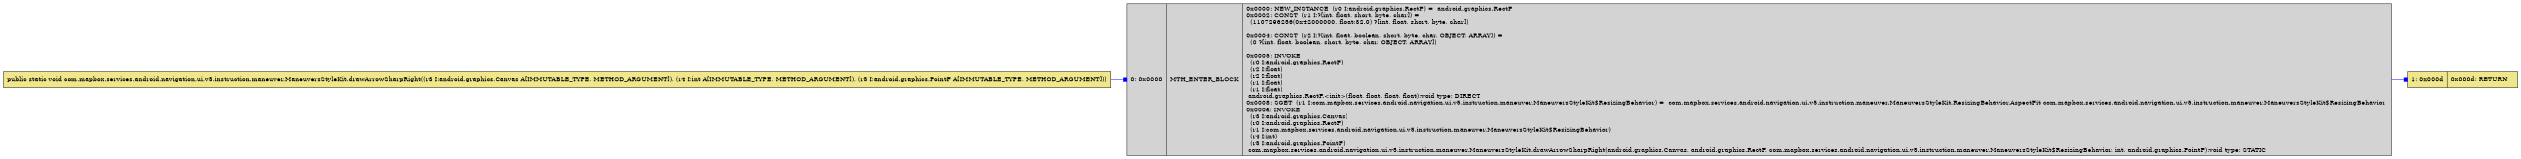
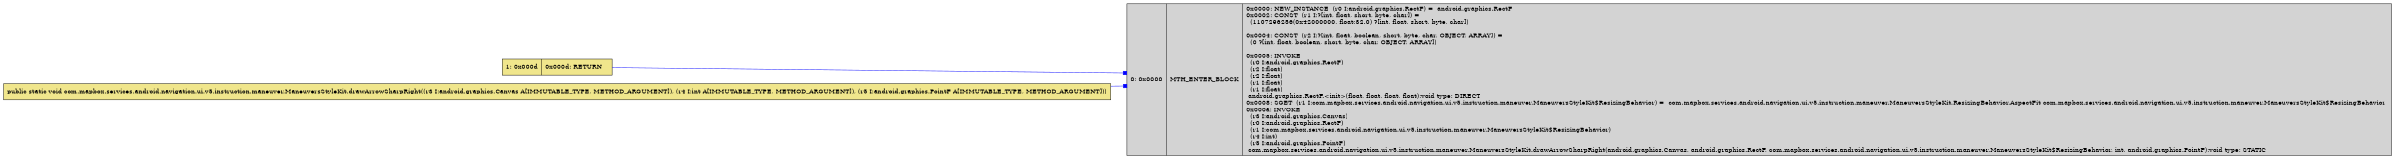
edge "0: 0x0000" -> "1: 0x000d": reversed
